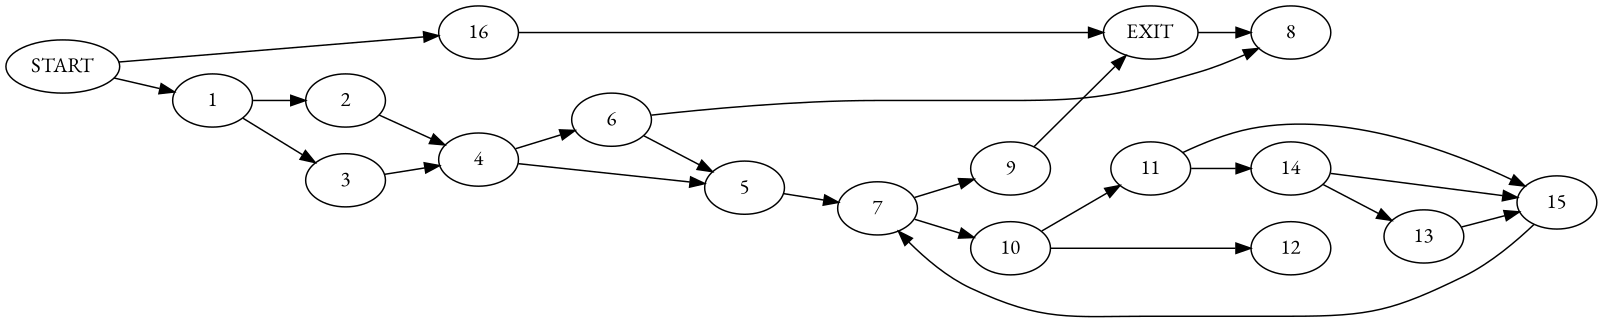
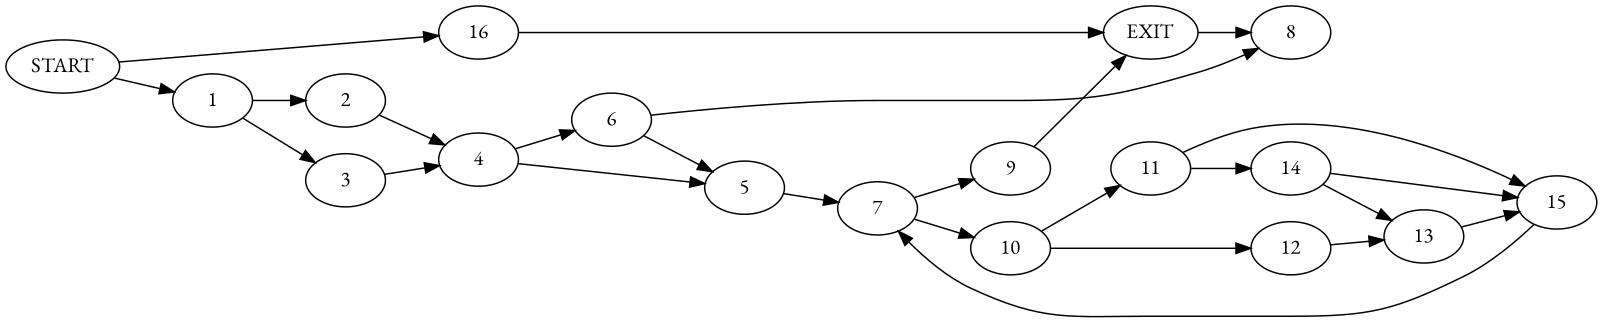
edge "12" -> "13": added
